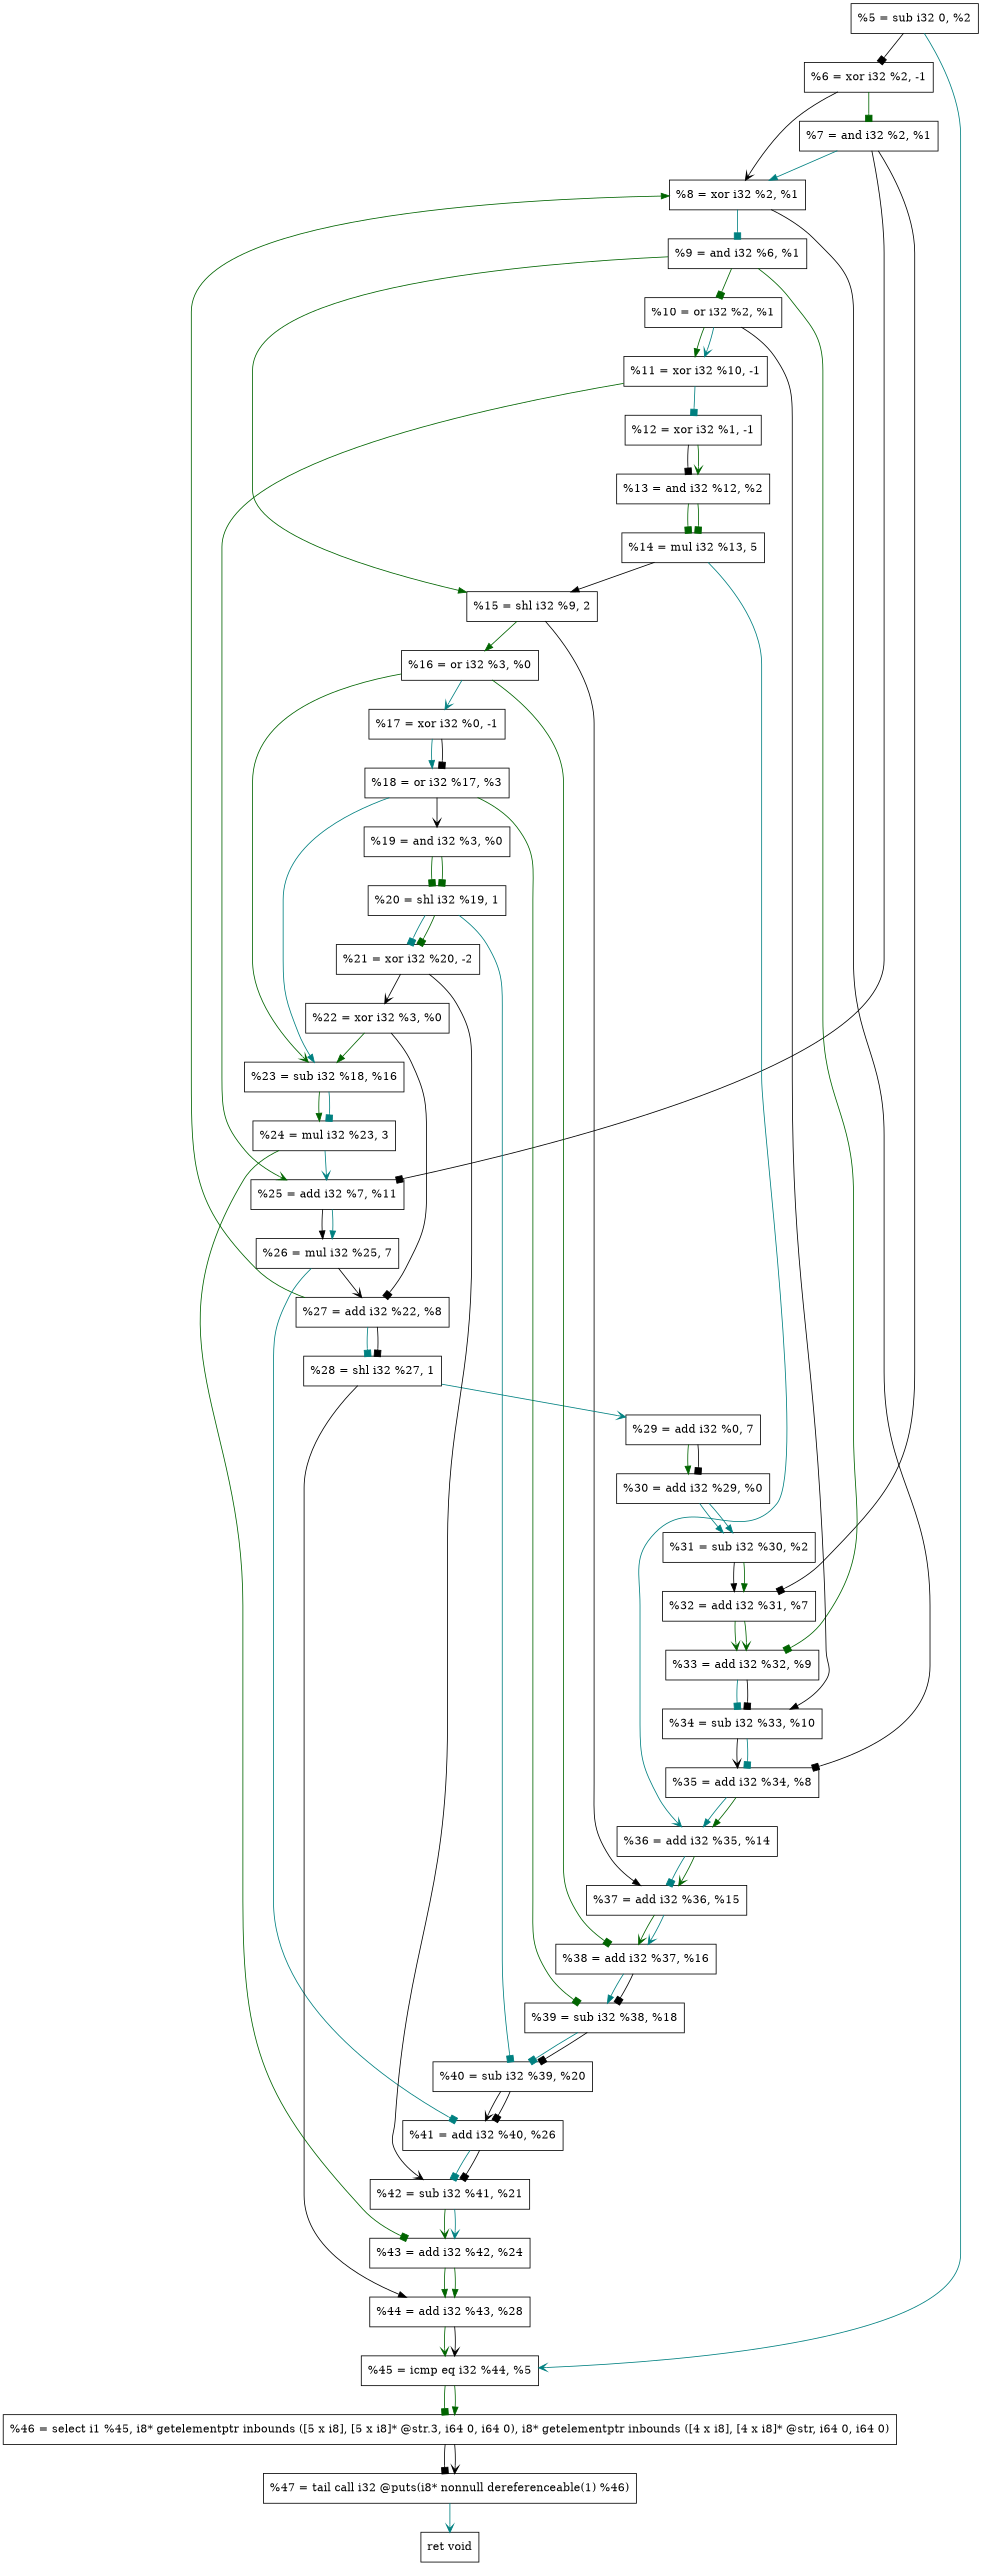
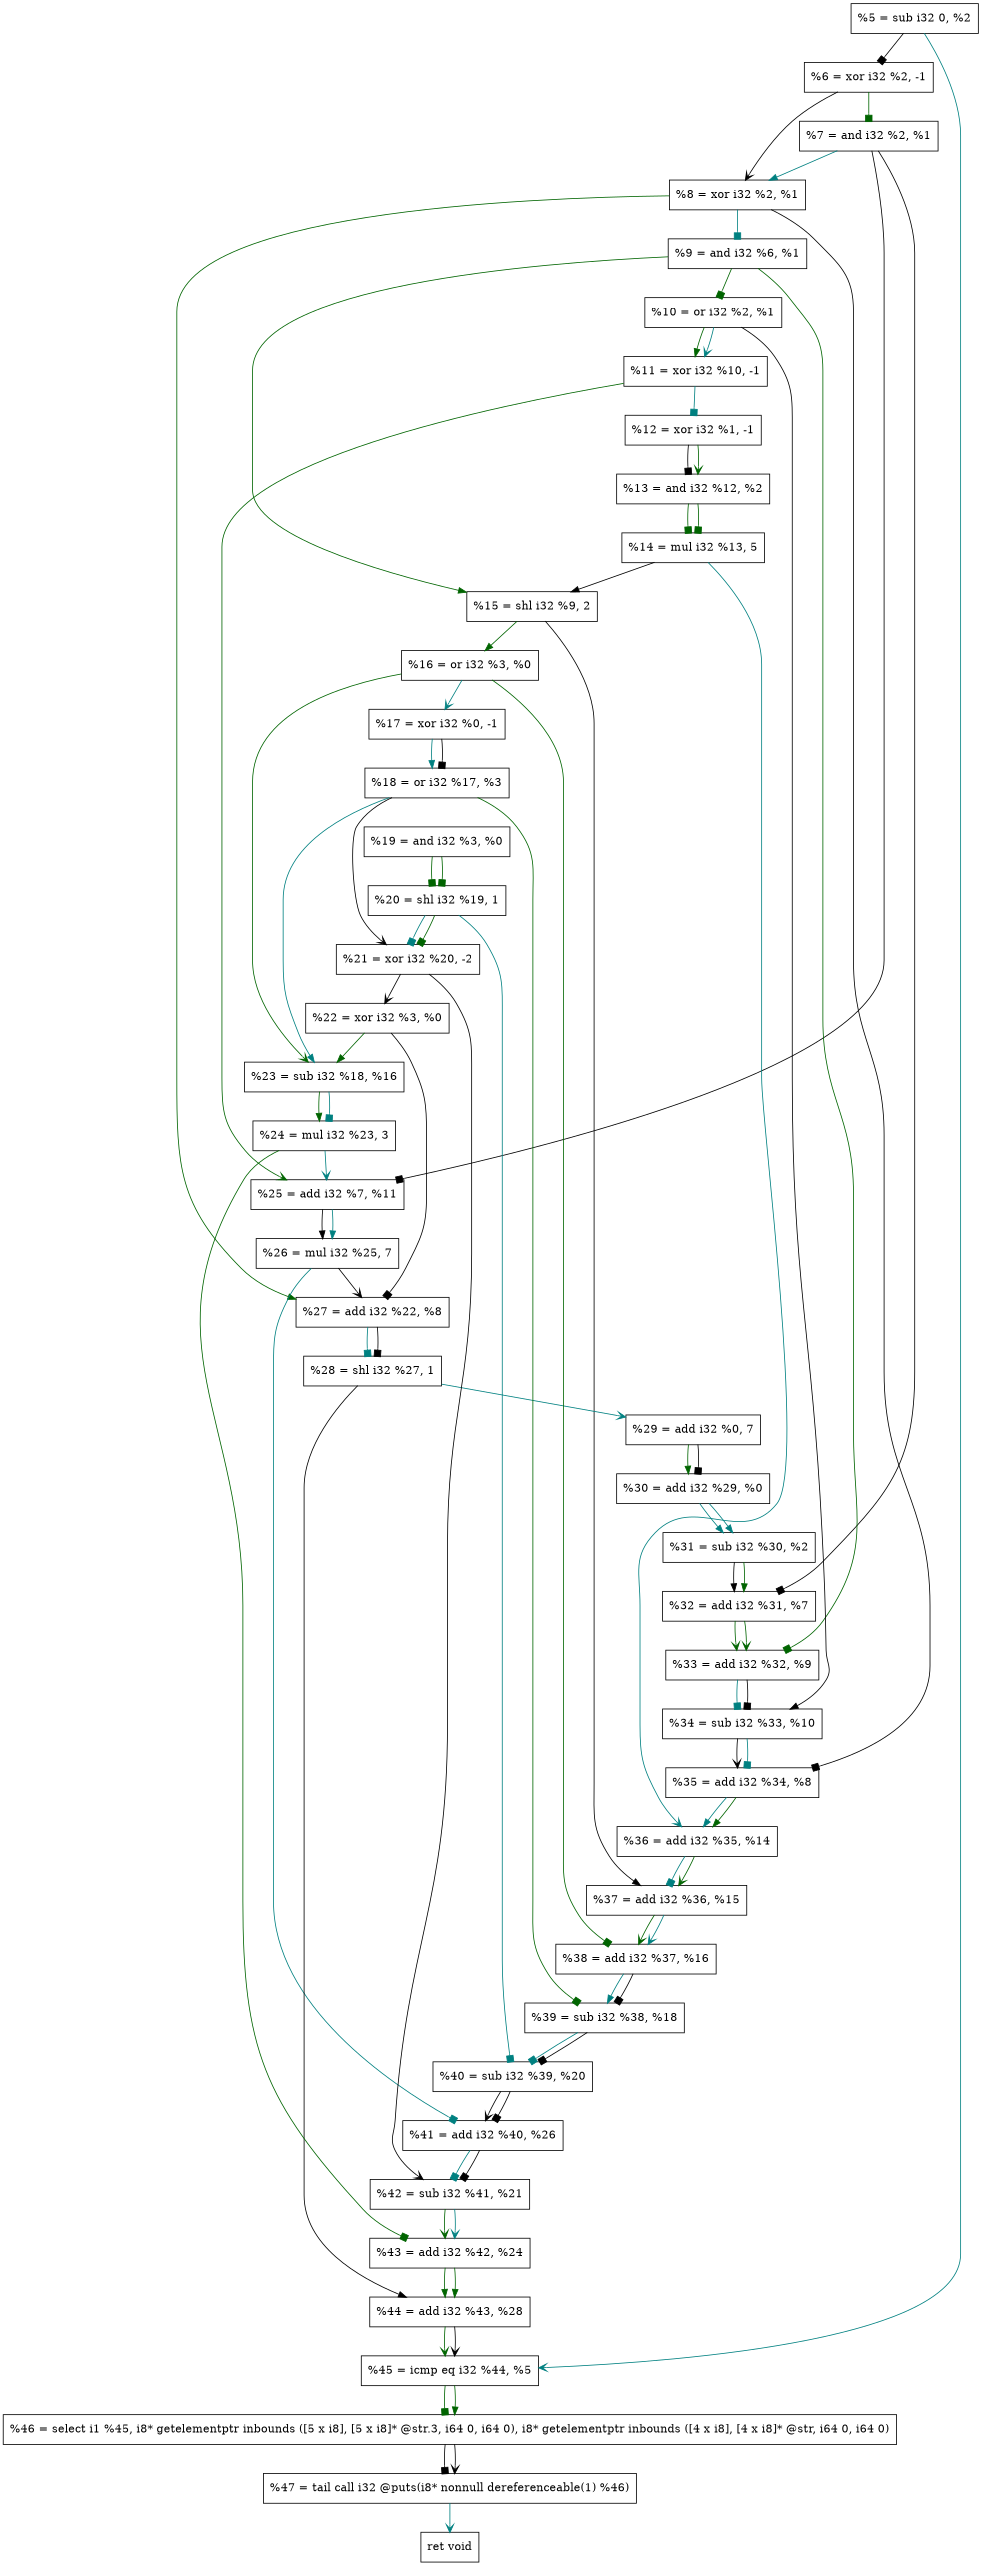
edge "%27 = add i32 %22, %8" -> "%8 = xor i32 %2, %1": reversed
edge "%18 = or i32 %17, %3" -> "%19 = and i32 %3, %0": now "%18 = or i32 %17, %3" -> "%21 = xor i32 %20, -2"
